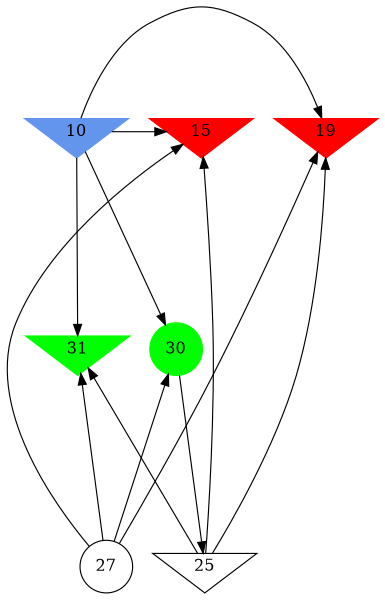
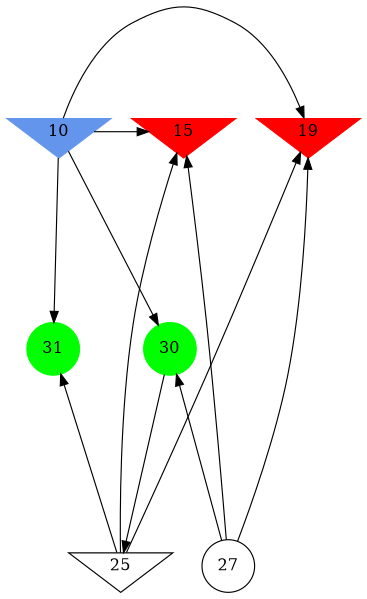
node "31": shape invtriangle -> circle
edge "27" -> "31": removed
